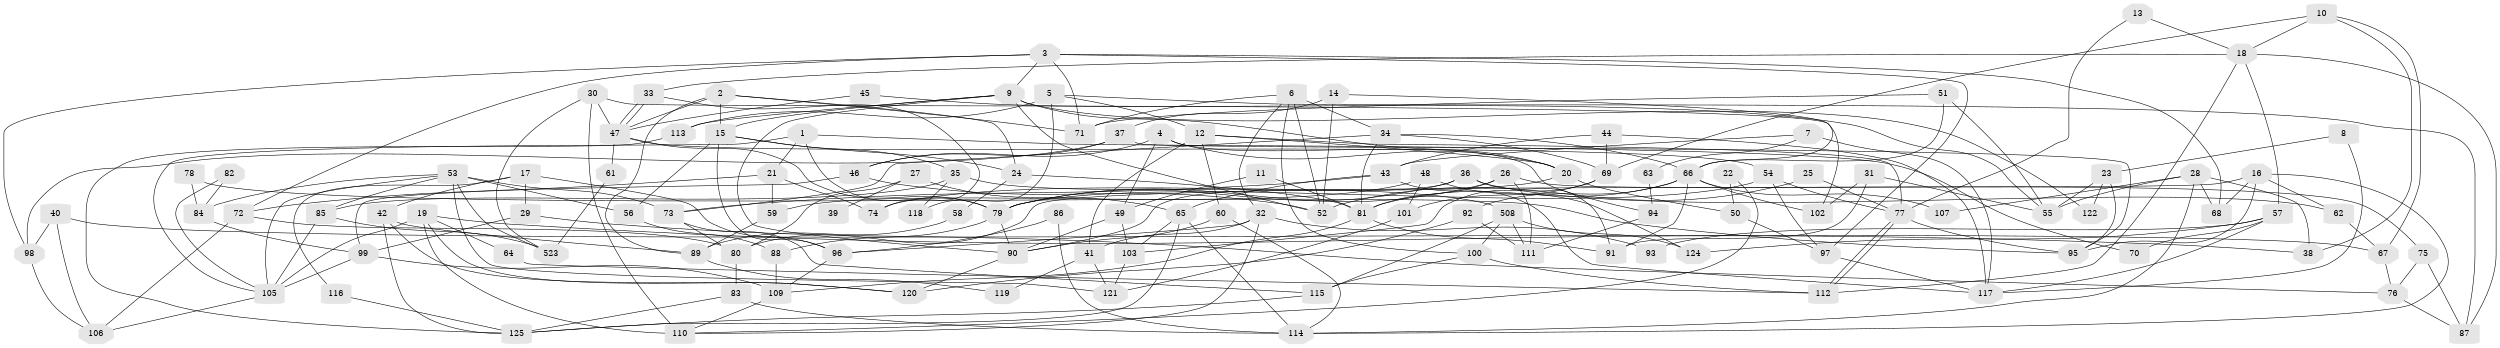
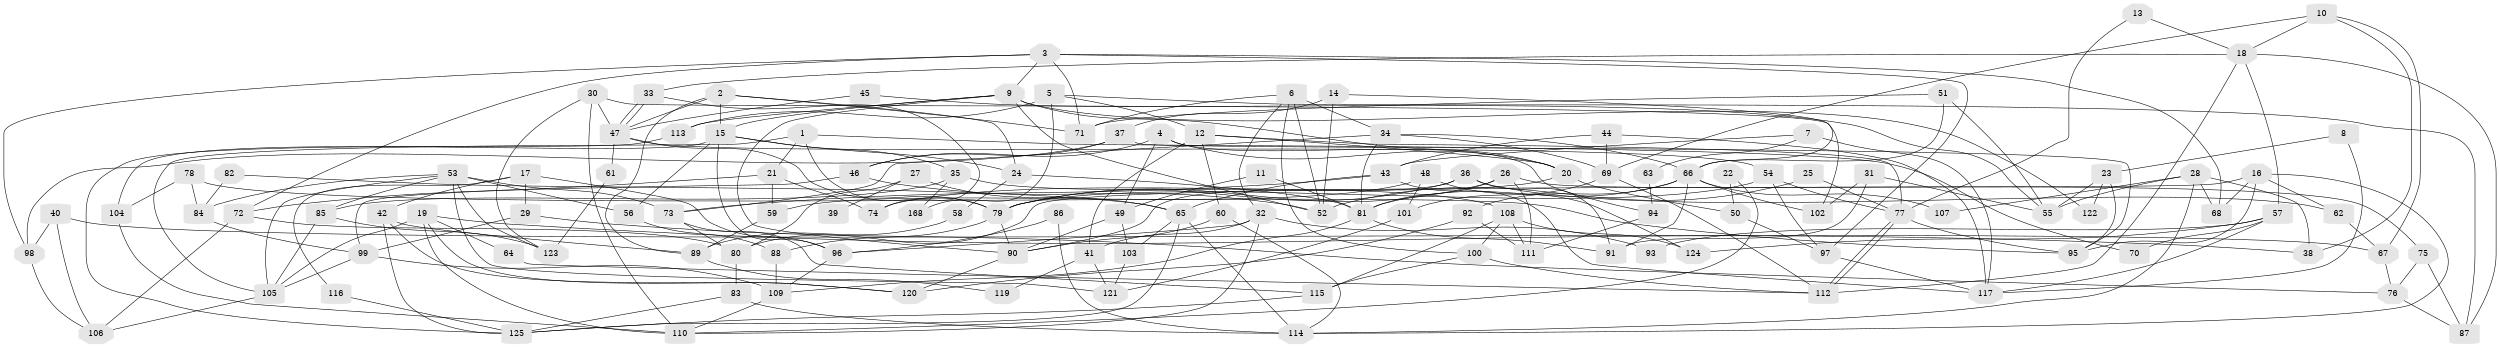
node "104": added
node "118": label "118" -> "168"
node "508": label "508" -> "108"
edge "69" -- "103": now "69" -- "112"
edge "82" -- "105": now "82" -- "65"
node "523": label "523" -> "123"
